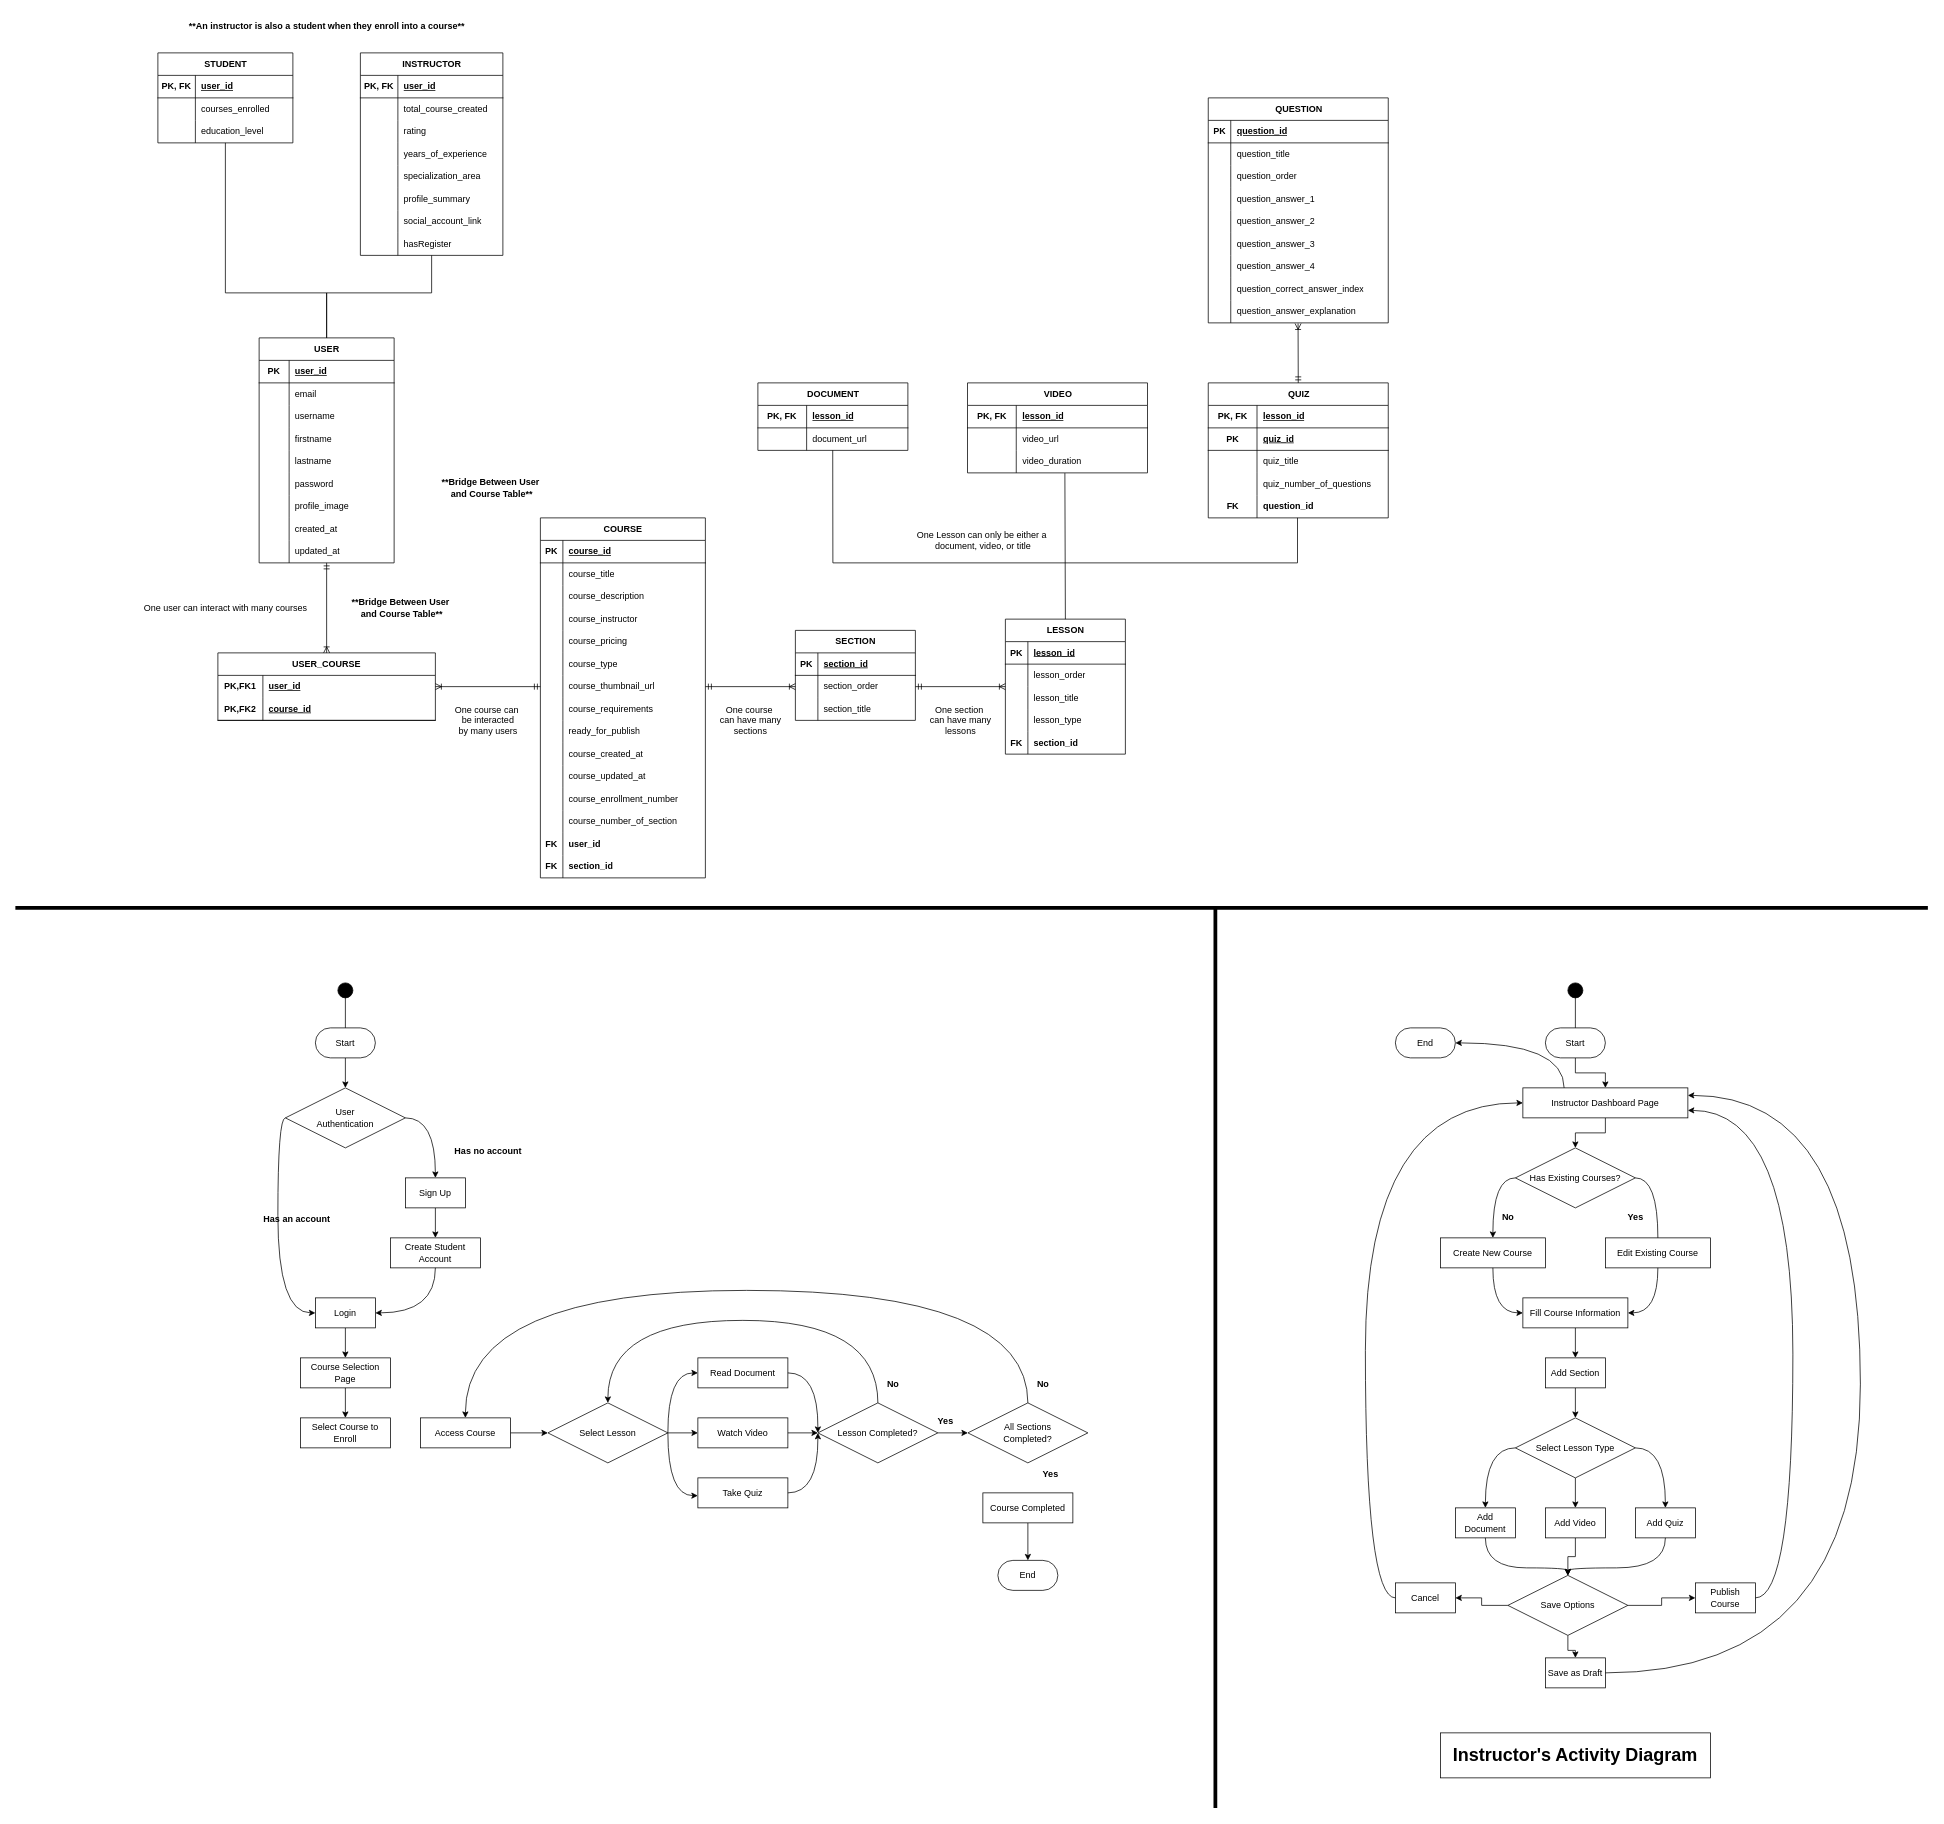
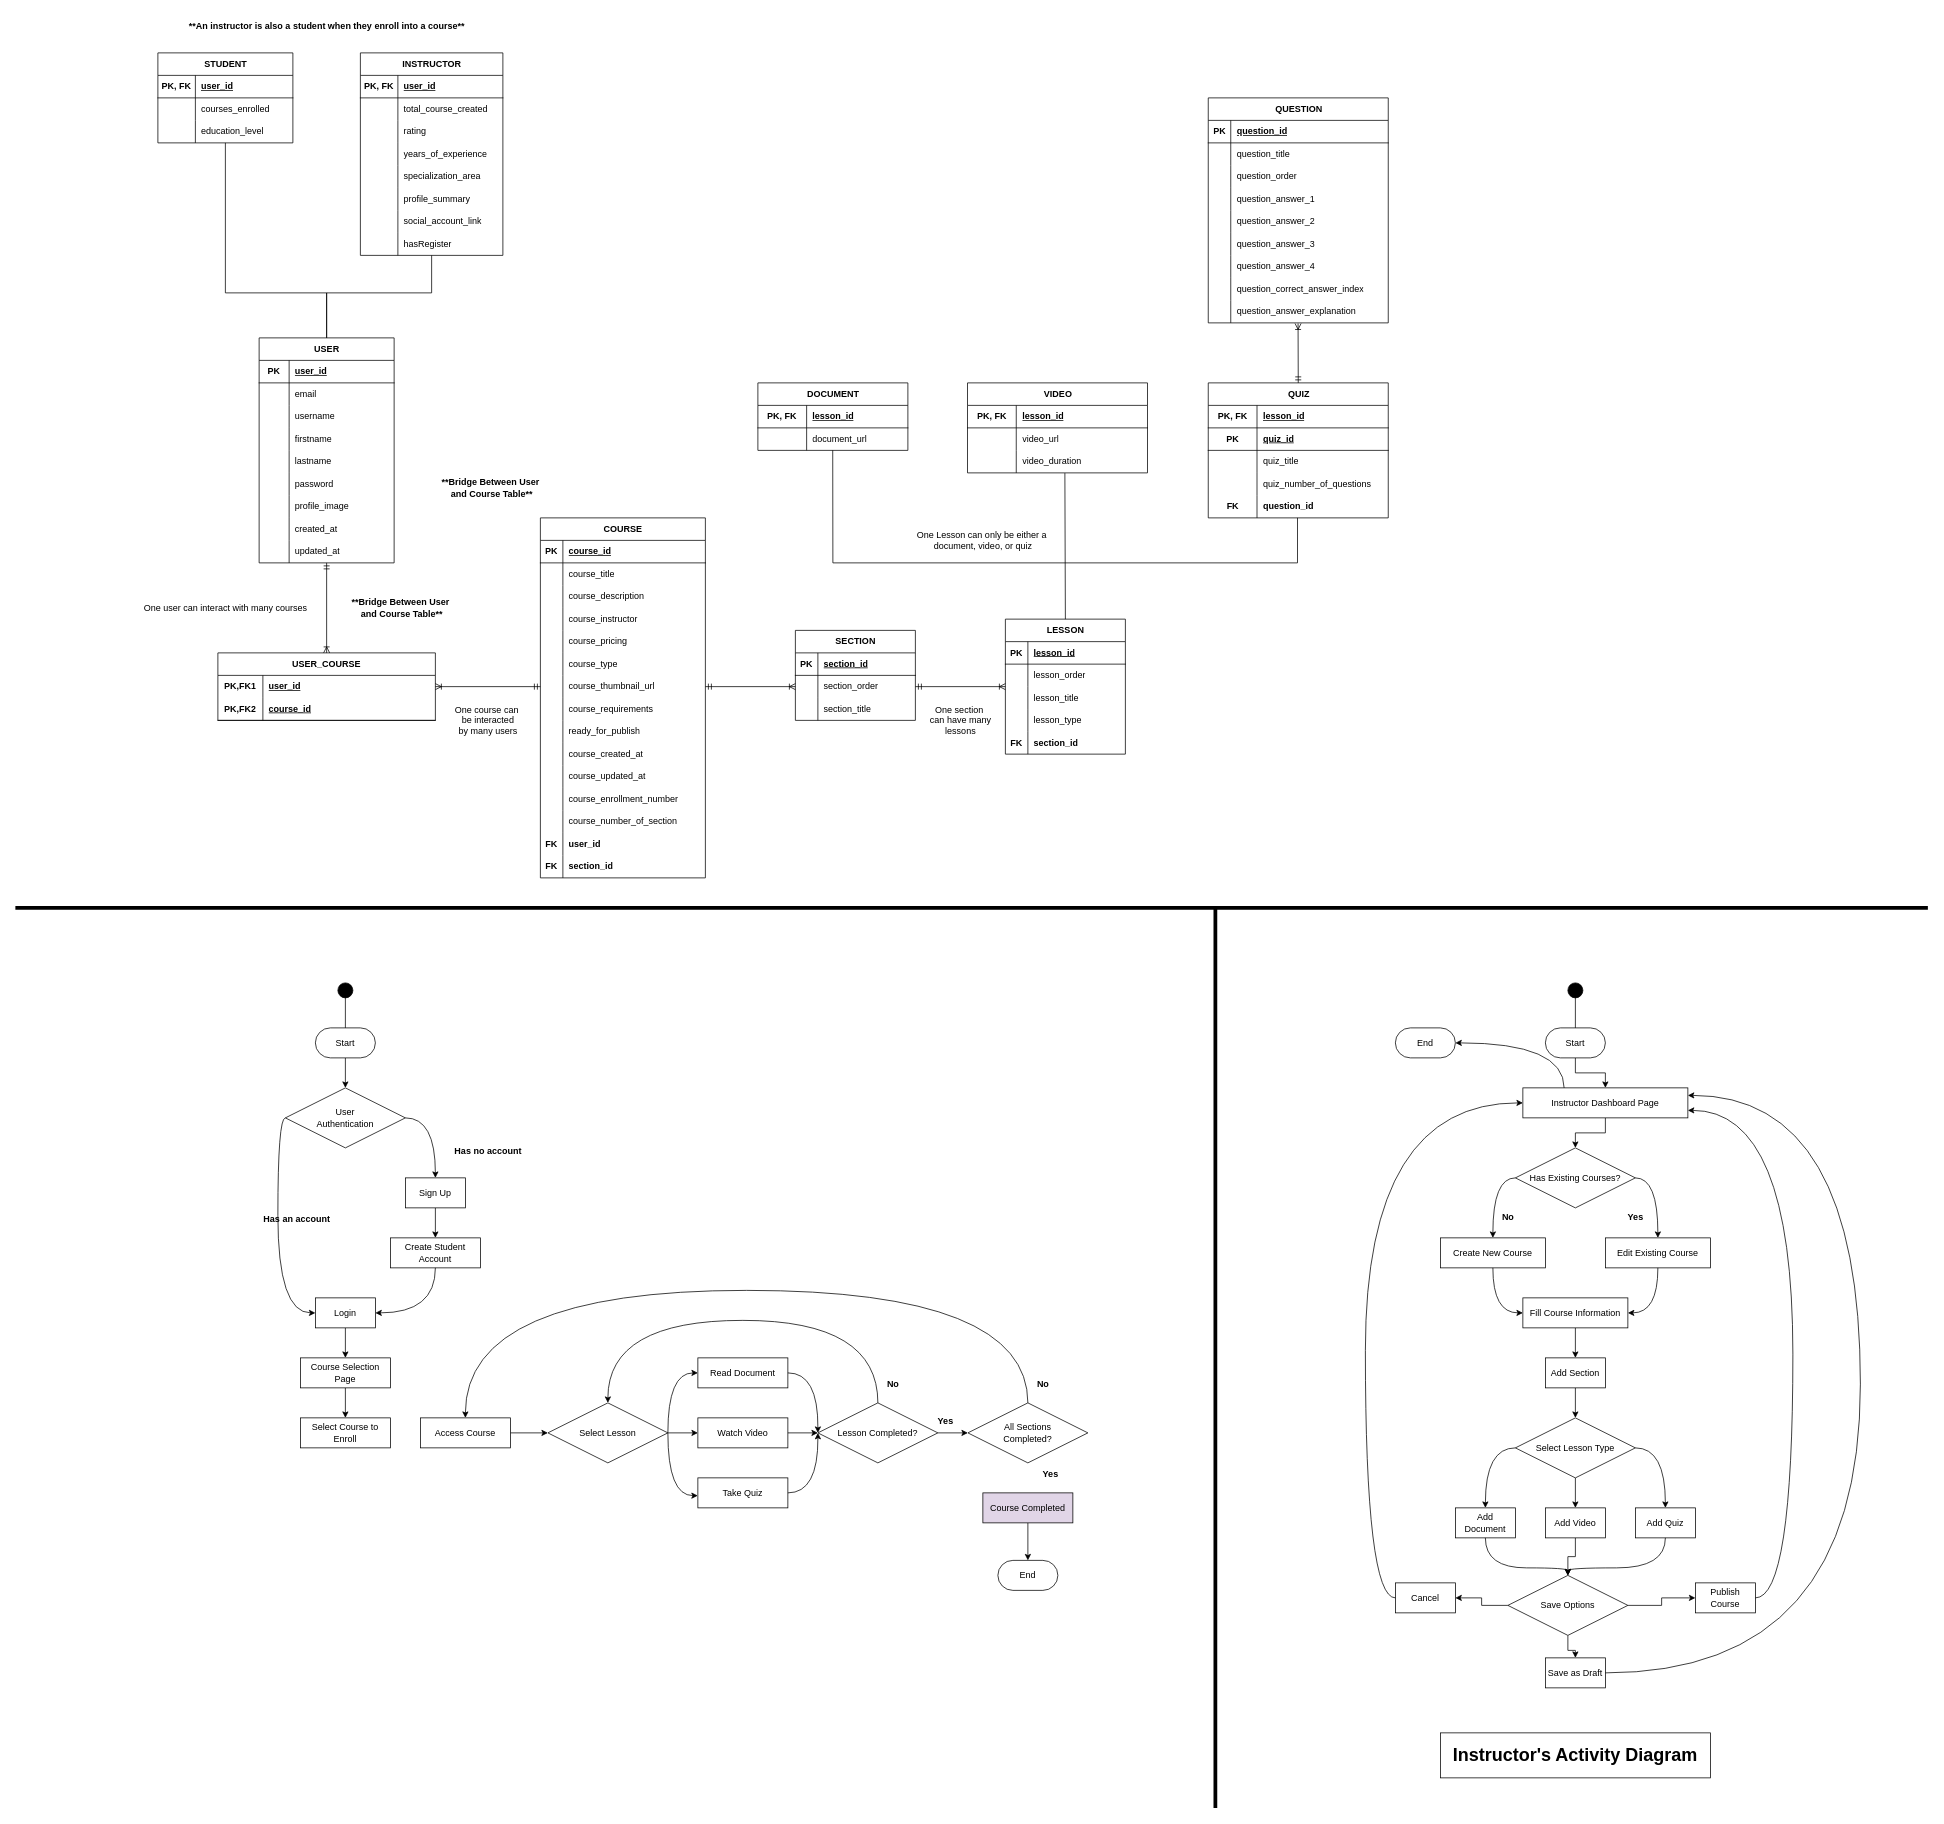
node "One Lesson can only be either a document, video, or title": label "One Lesson can only be either a document, video, or title" -> "One Lesson can only be either a document, video, or quiz"
node "One course can have many sections": removed
edge "Has Existing Courses?" -- "Edit Existing Course": arrowhead none -> classic
node "Course Completed": fillcolor #ffffff -> #e1d5e7
